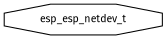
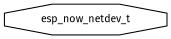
node "esp_esp_netdev_t": label "esp_esp_netdev_t" -> "esp_now_netdev_t"
